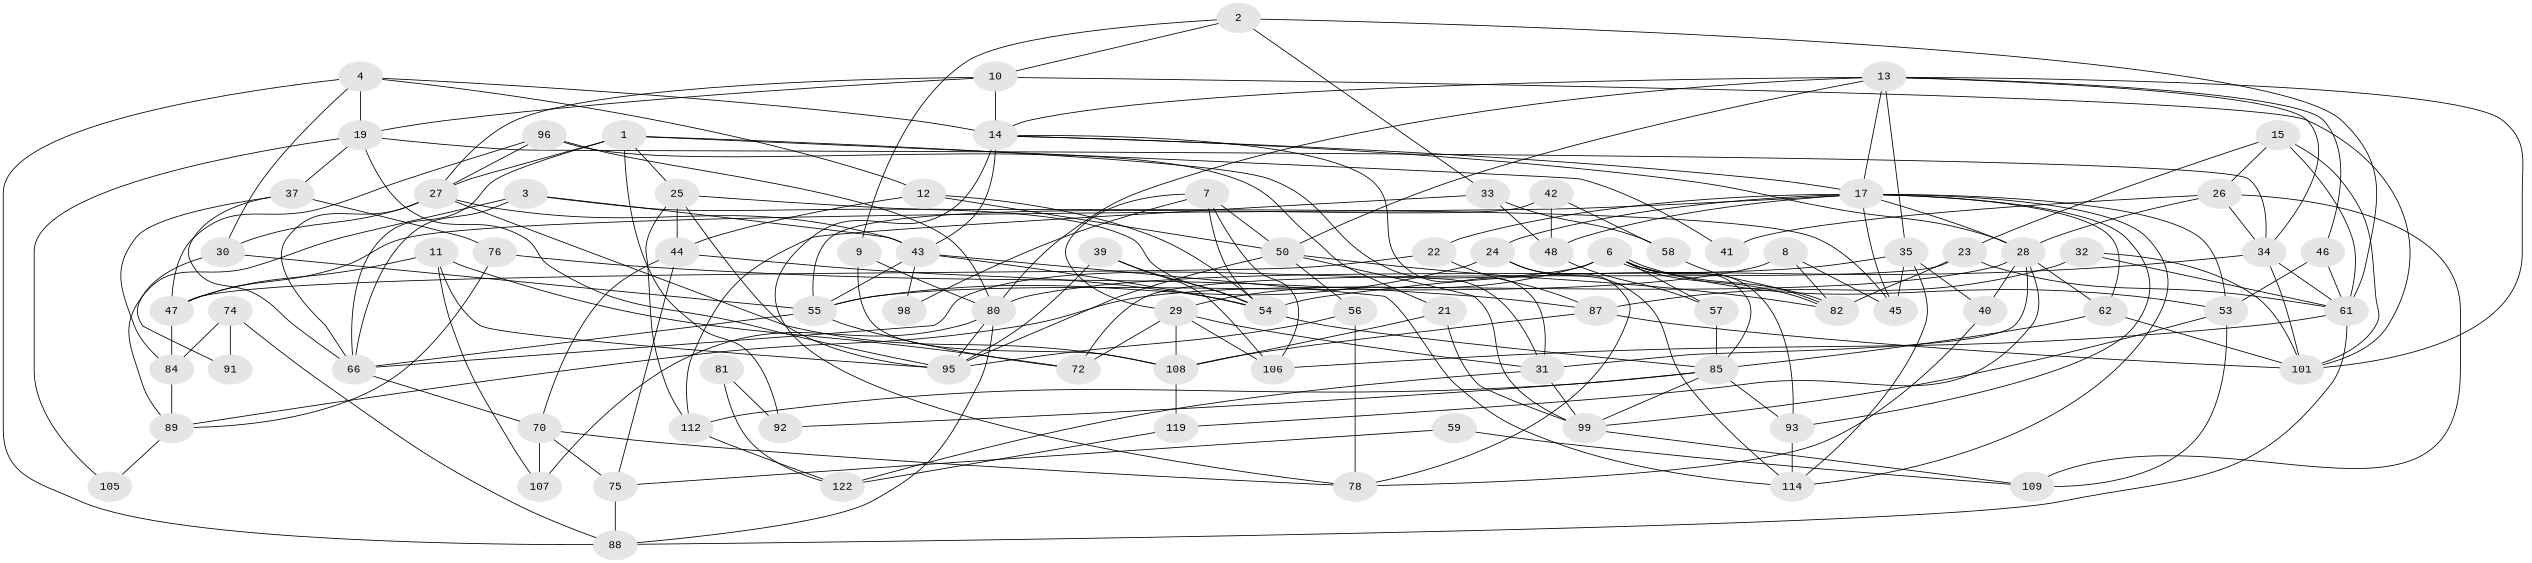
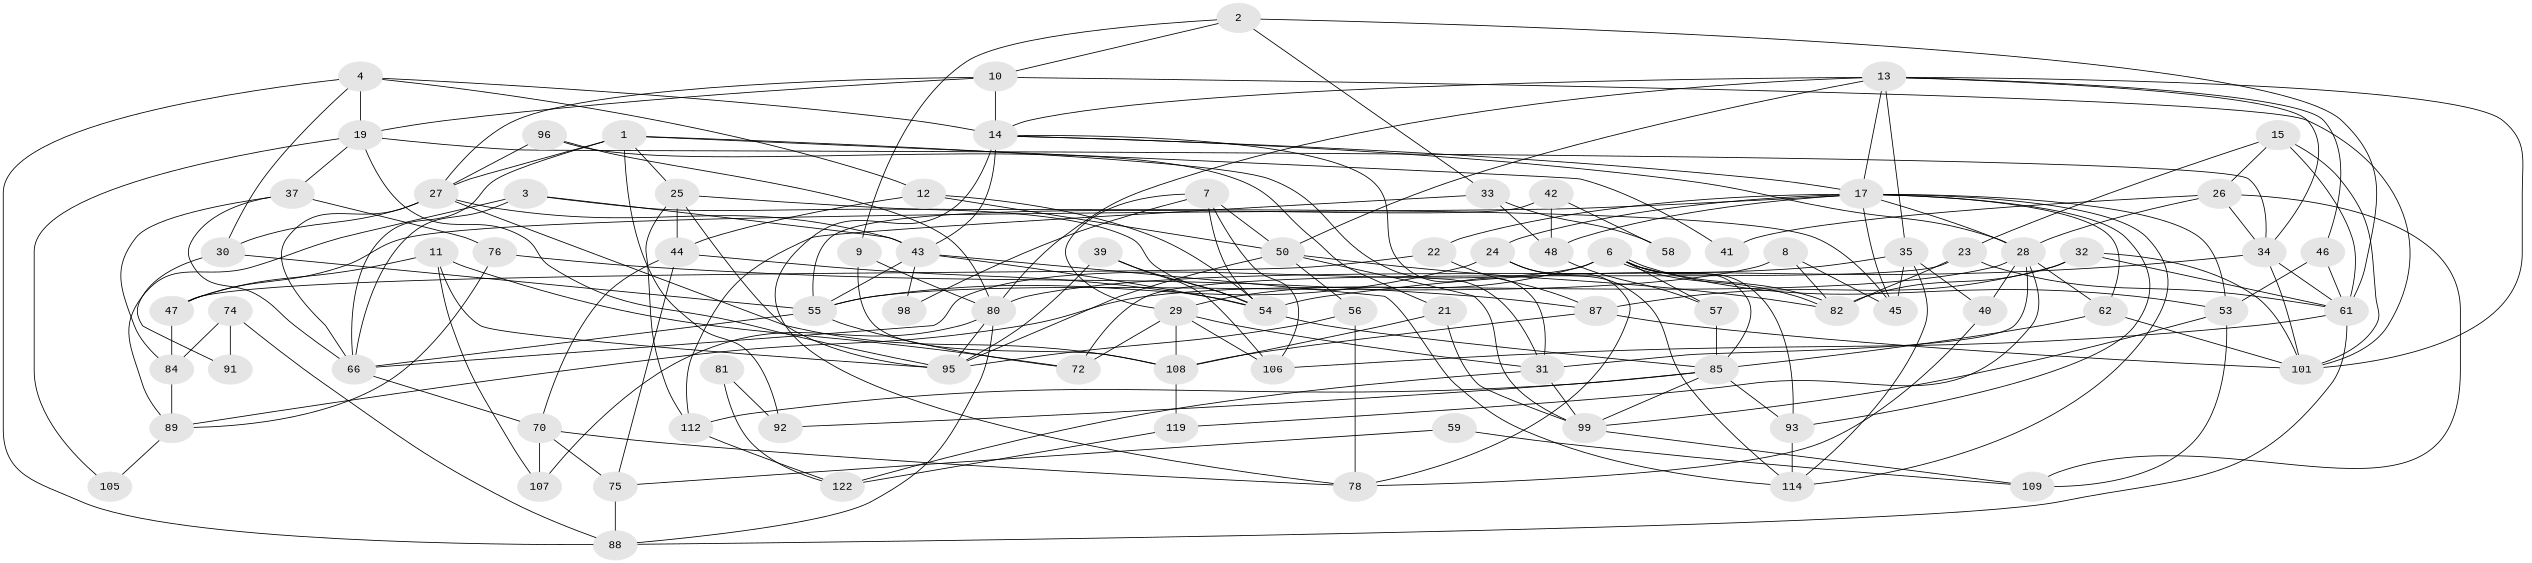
edge "96" -- "47": removed
edge "58" -- "82": now "32" -- "82"
